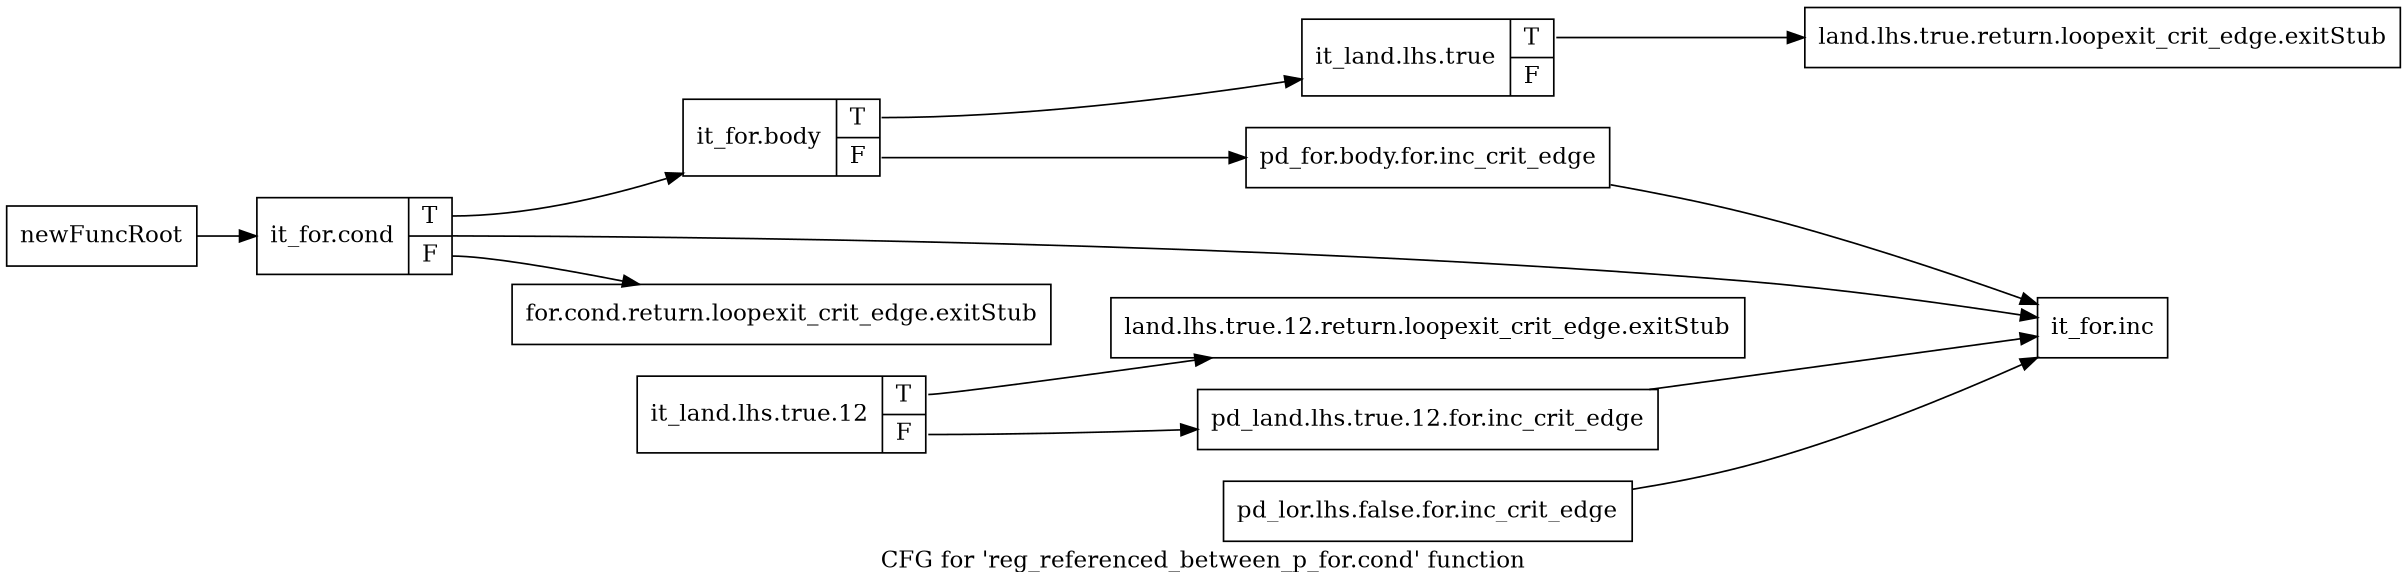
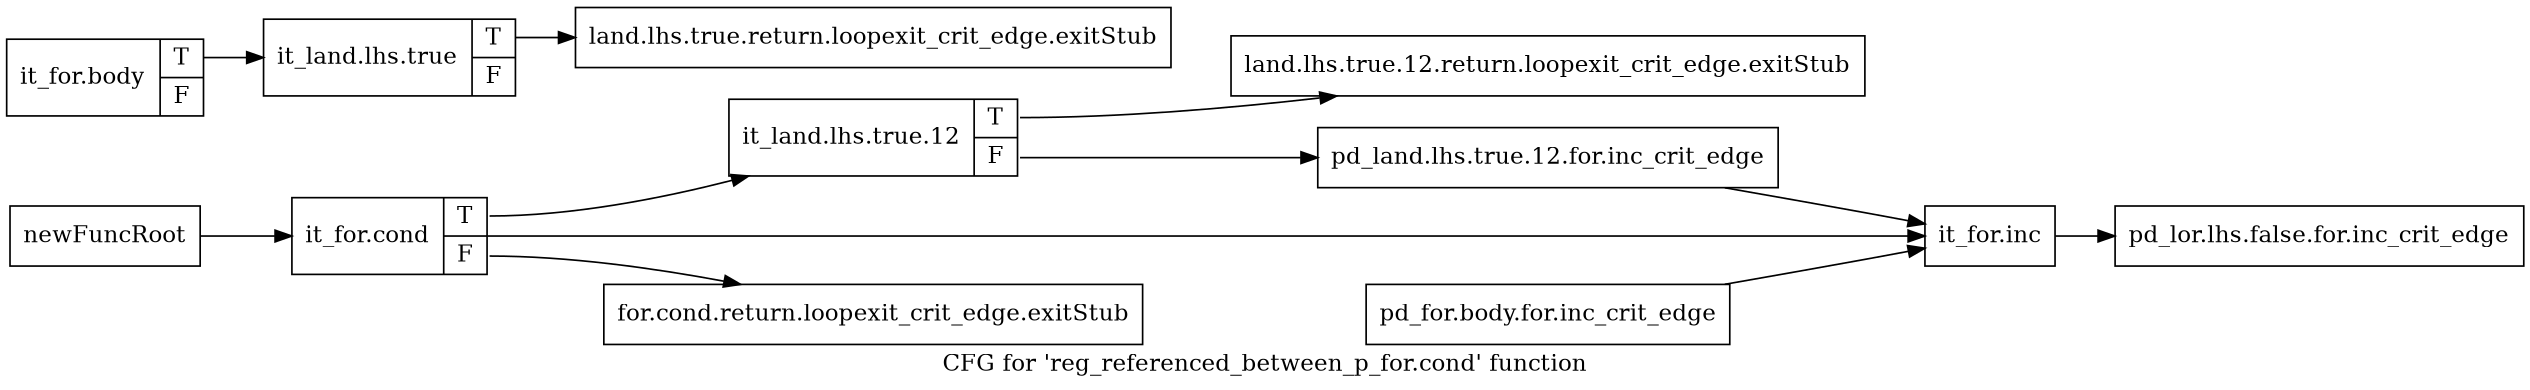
edge "it_for.body" -> "pd_for.body.for.inc_crit_edge": removed
edge "it_for.cond" -> "it_for.body": now "it_for.cond" -> "it_land.lhs.true.12"
edge "pd_lor.lhs.false.for.inc_crit_edge" -> "it_for.inc": reversed
